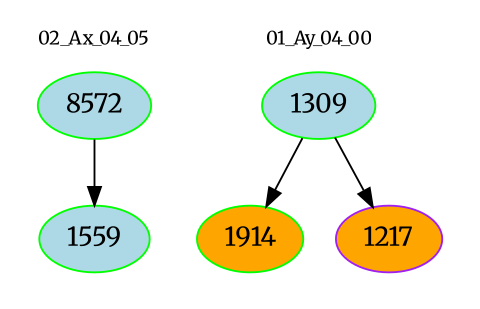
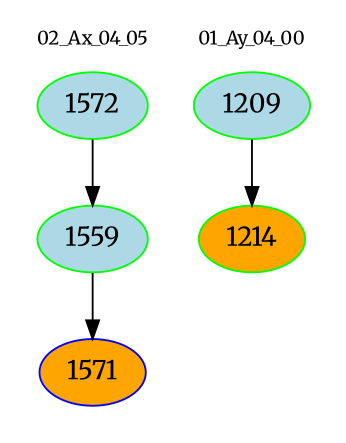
node "8572": label "8572" -> "1572"
node "1309": label "1309" -> "1209"
node "1914": label "1914" -> "1214"
node "1217": removed
node "1571": added
